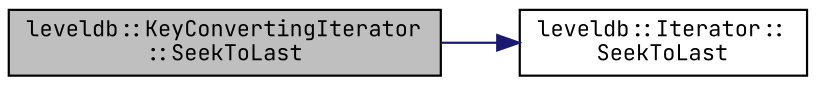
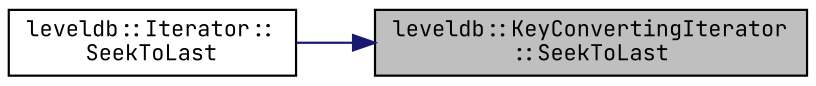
edge "leveldb::KeyConvertingIterator ::SeekToLast" -> "leveldb::Iterator:: SeekToLast": reversed
